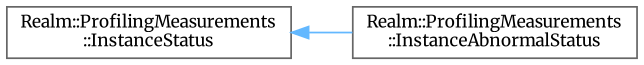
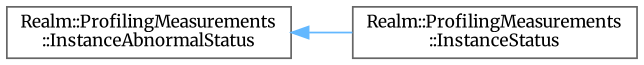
edge "Realm::ProfilingMeasurements ::InstanceAbnormalStatus" -> "Realm::ProfilingMeasurements ::InstanceStatus": reversed
